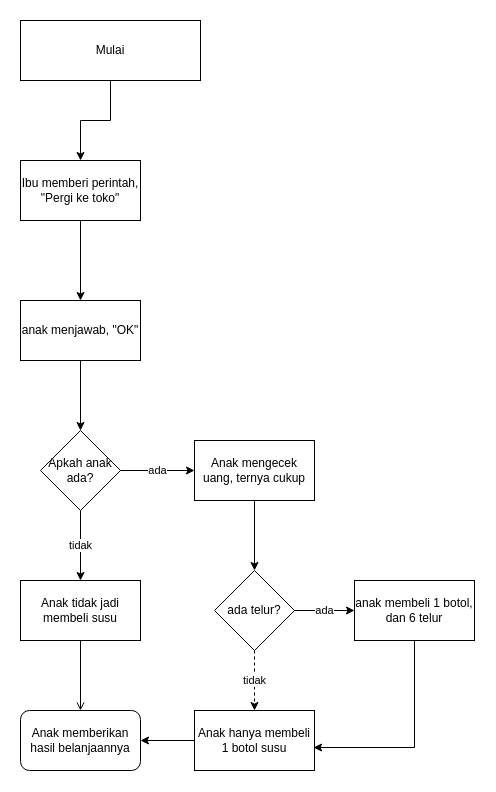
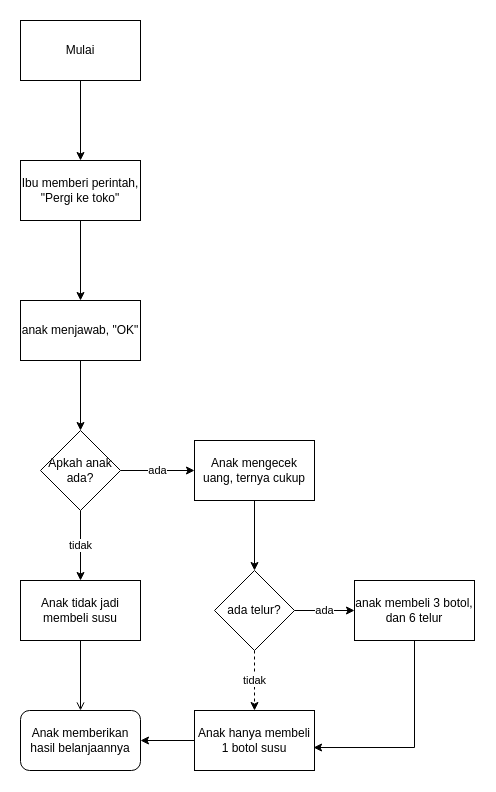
node "Mulai": size 180x60 -> 120x60
node "anak membeli 1 botol, dan 6 telur": label "anak membeli 1 botol, dan 6 telur" -> "anak membeli 3 botol, dan 6 telur"
